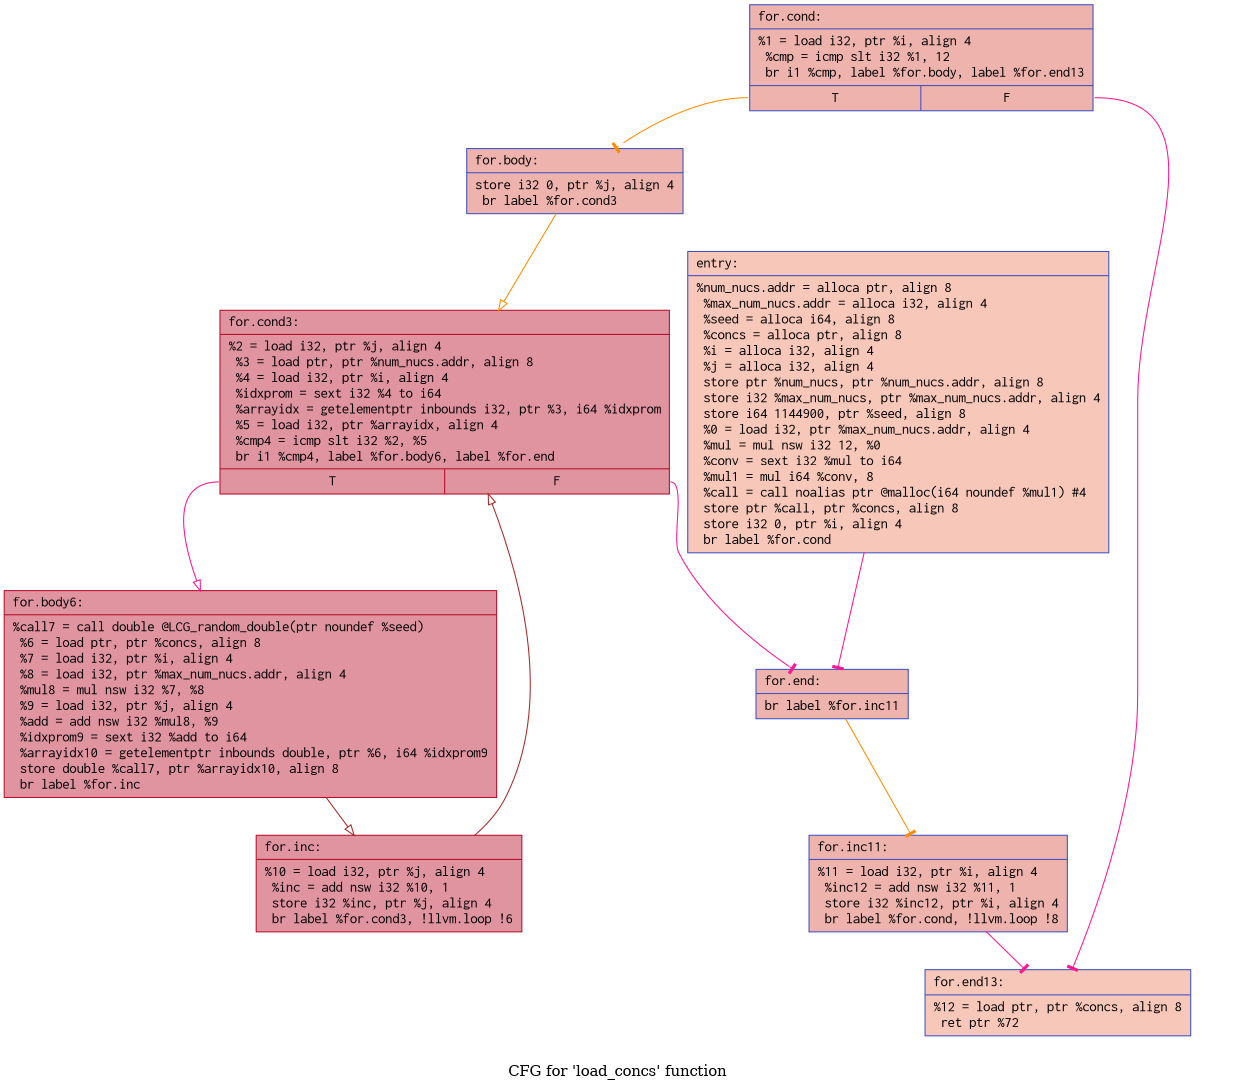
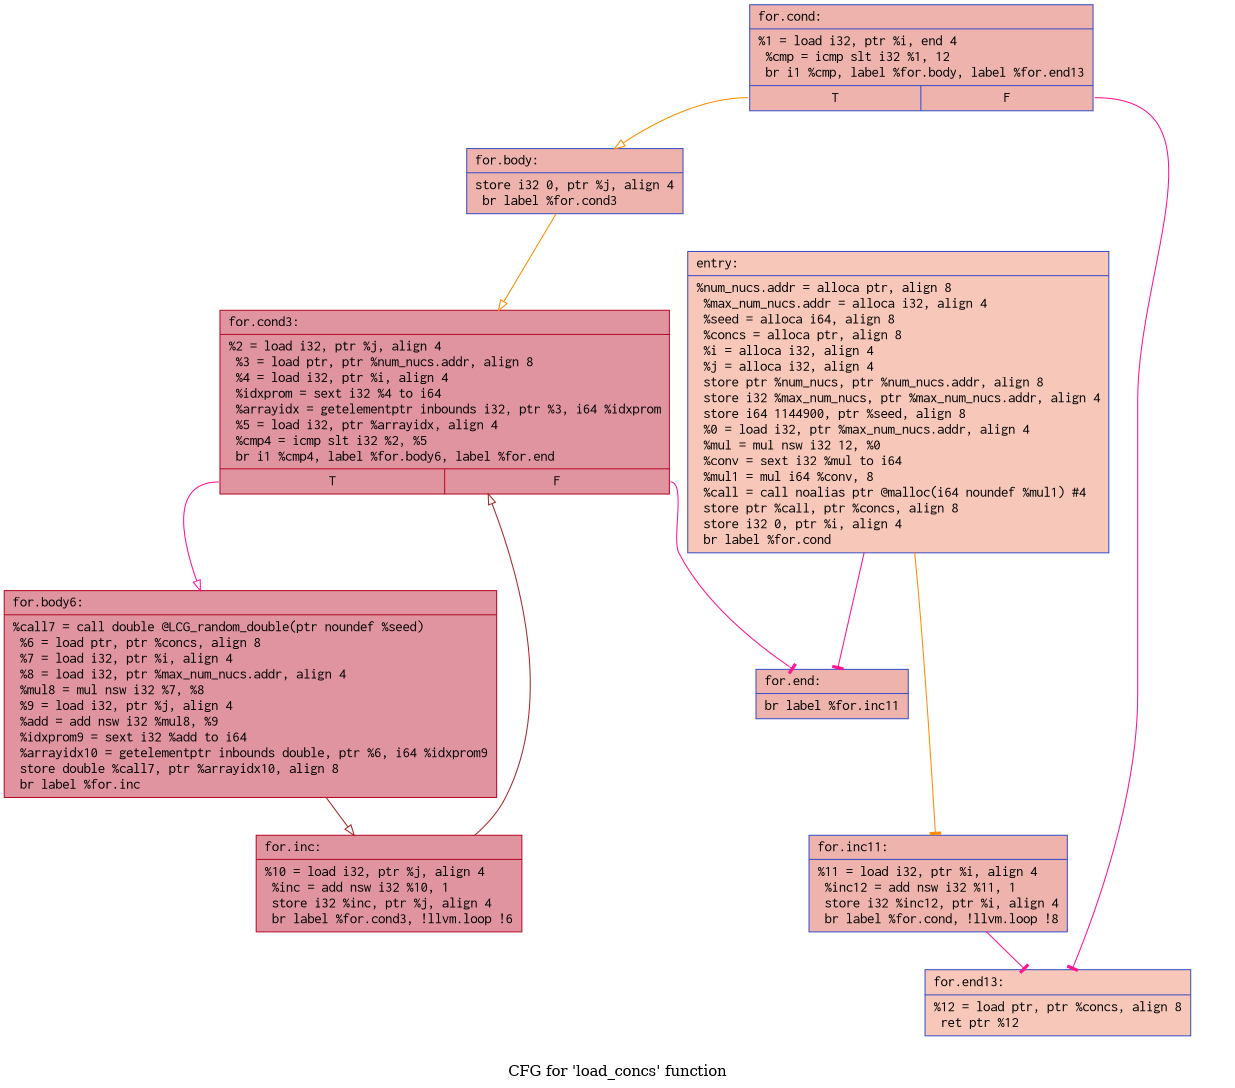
node "for.cond:": text "%1 = load i32, ptr %i, align 4" -> "%1 = load i32, ptr %i, end 4"
edge "for.cond:" -> "for.body:": arrowhead tee -> onormal
edge "for.end:" -> "for.inc11:": now "entry:" -> "for.inc11:"
node "for.end13:": text "ret ptr %72" -> "ret ptr %12"
